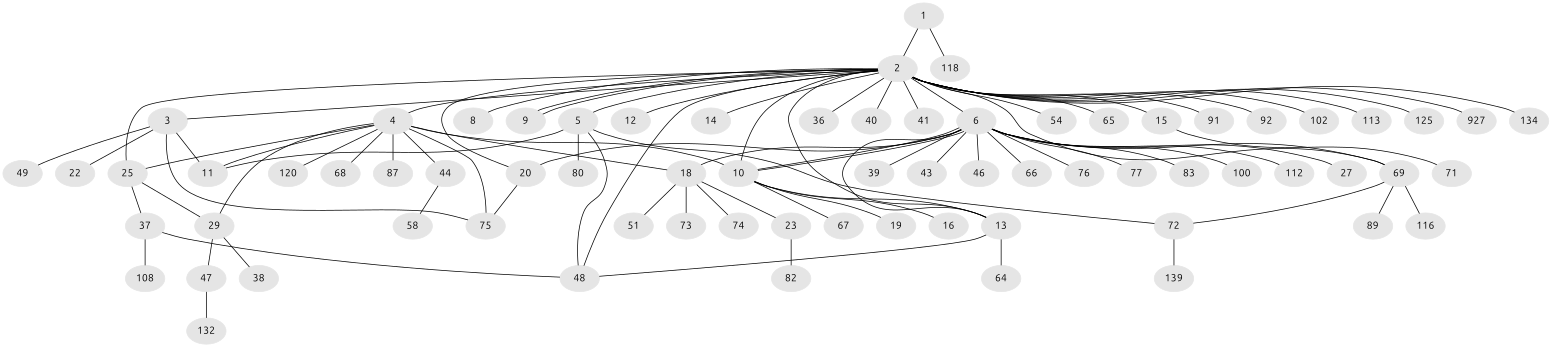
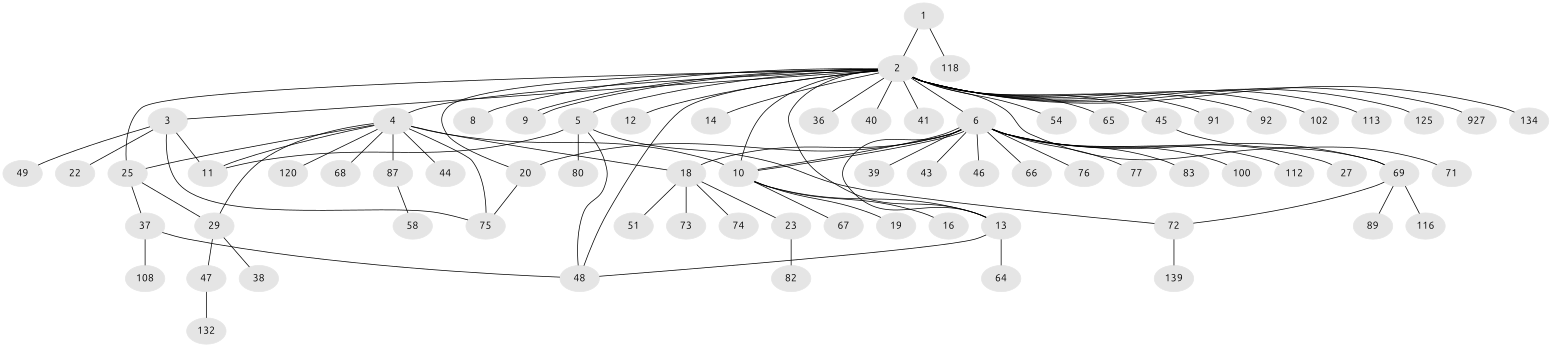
node "15": label "15" -> "45"
edge "44" -- "58": now "87" -- "58"
